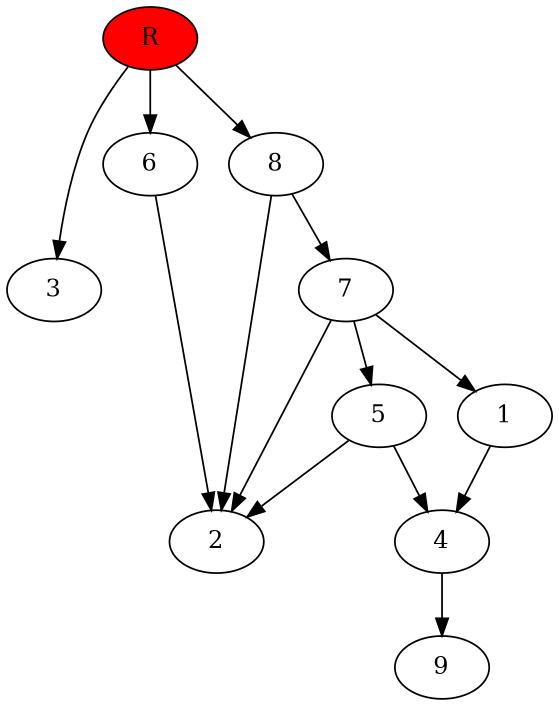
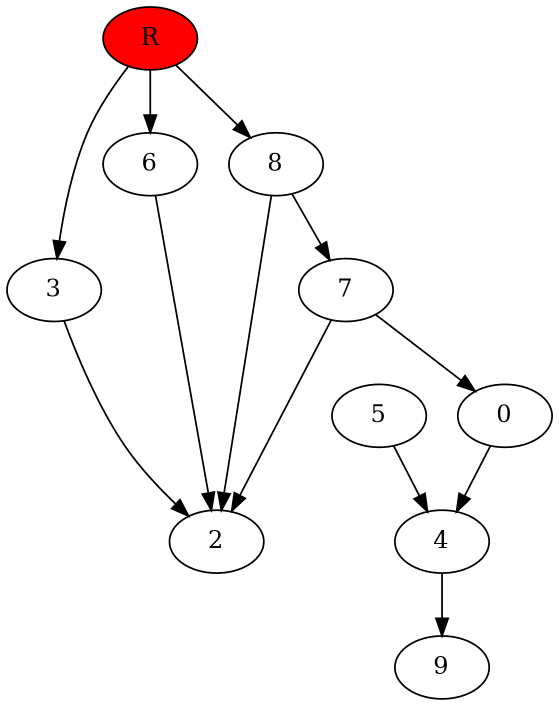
edge "7" -> "5": removed
node "1": label "1" -> "0"
edge "5" -> "2": now "3" -> "2"
